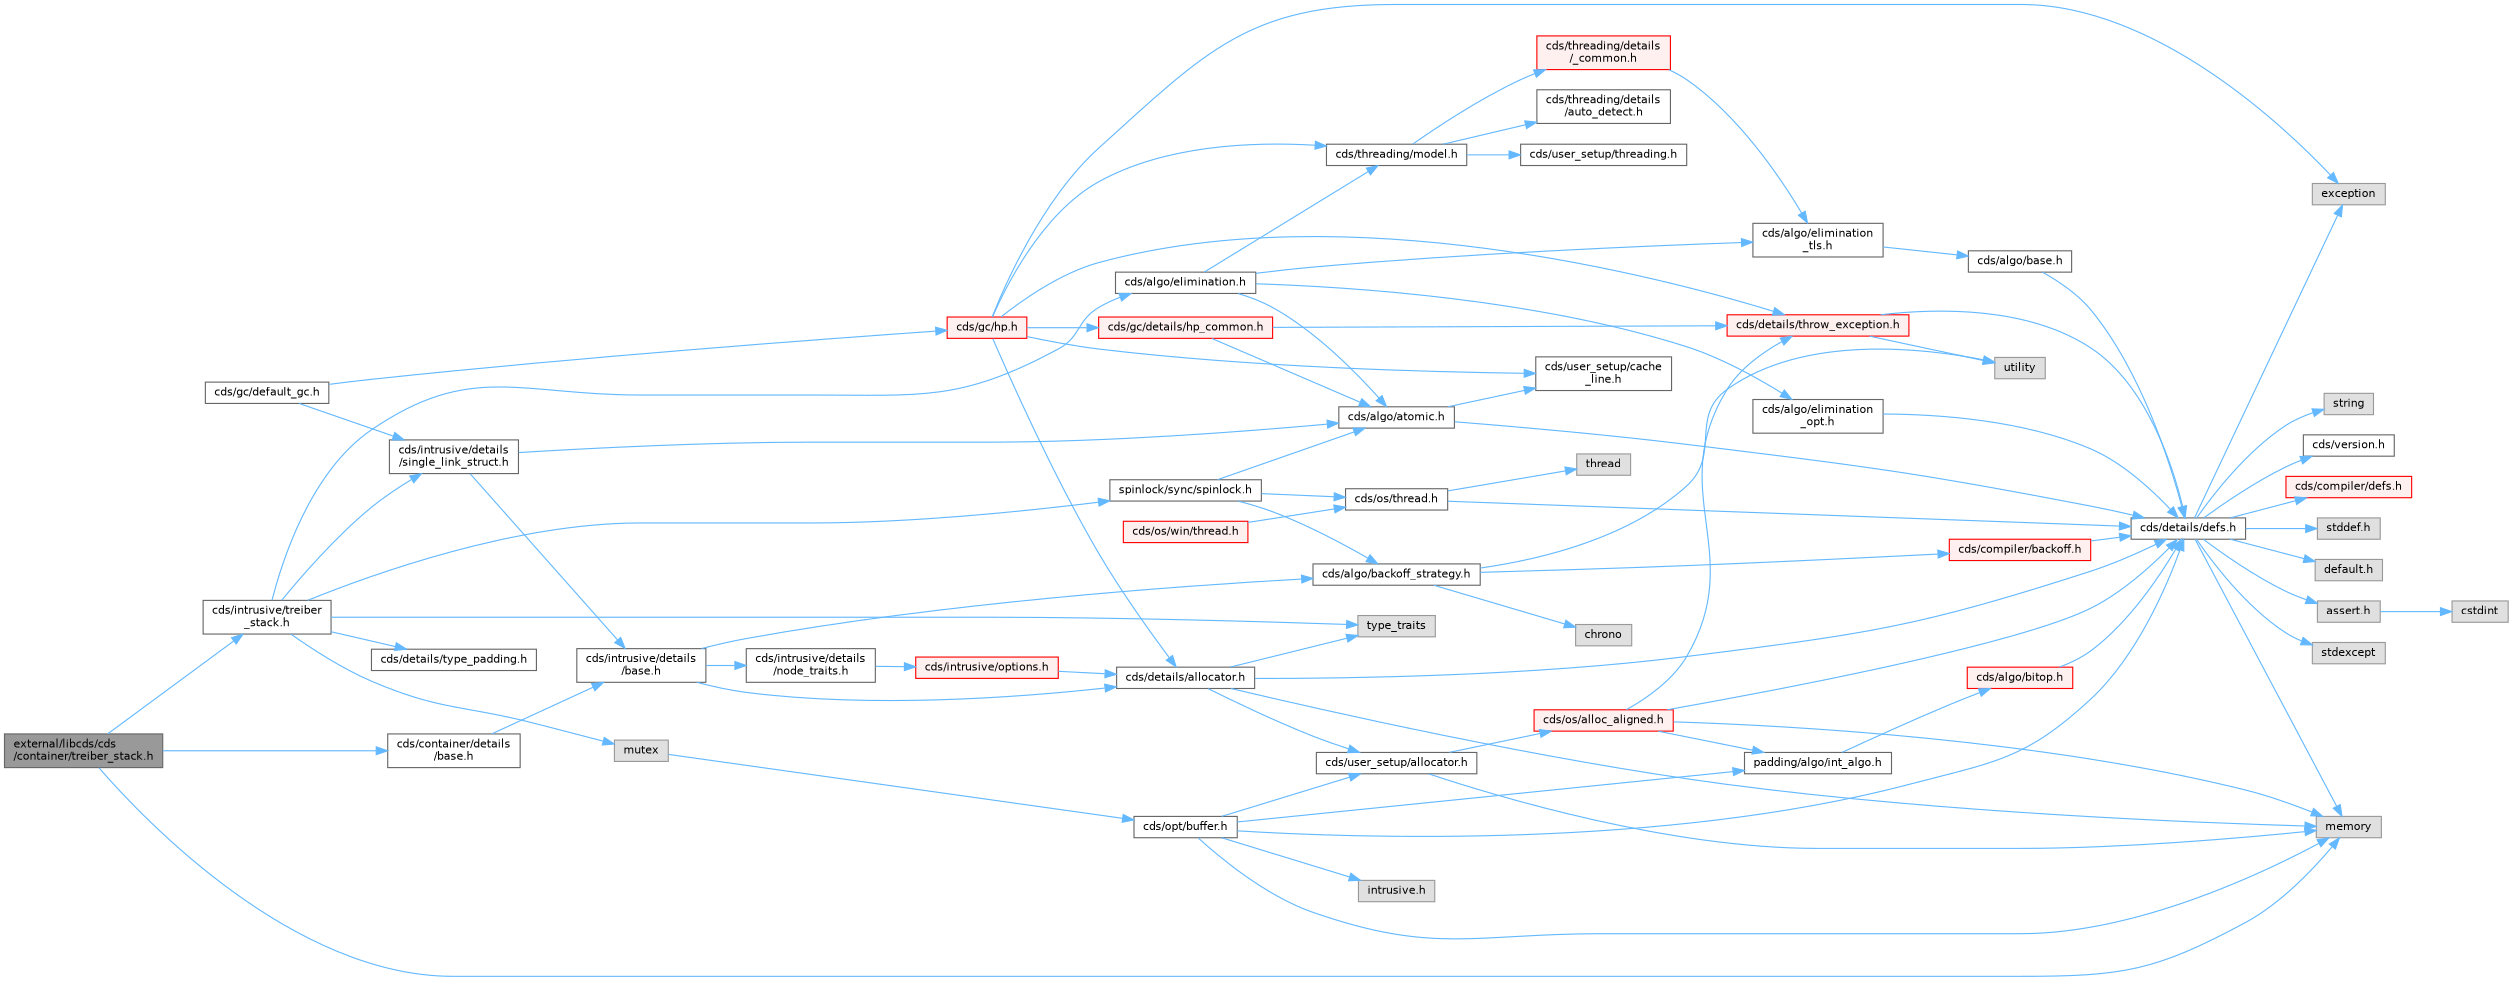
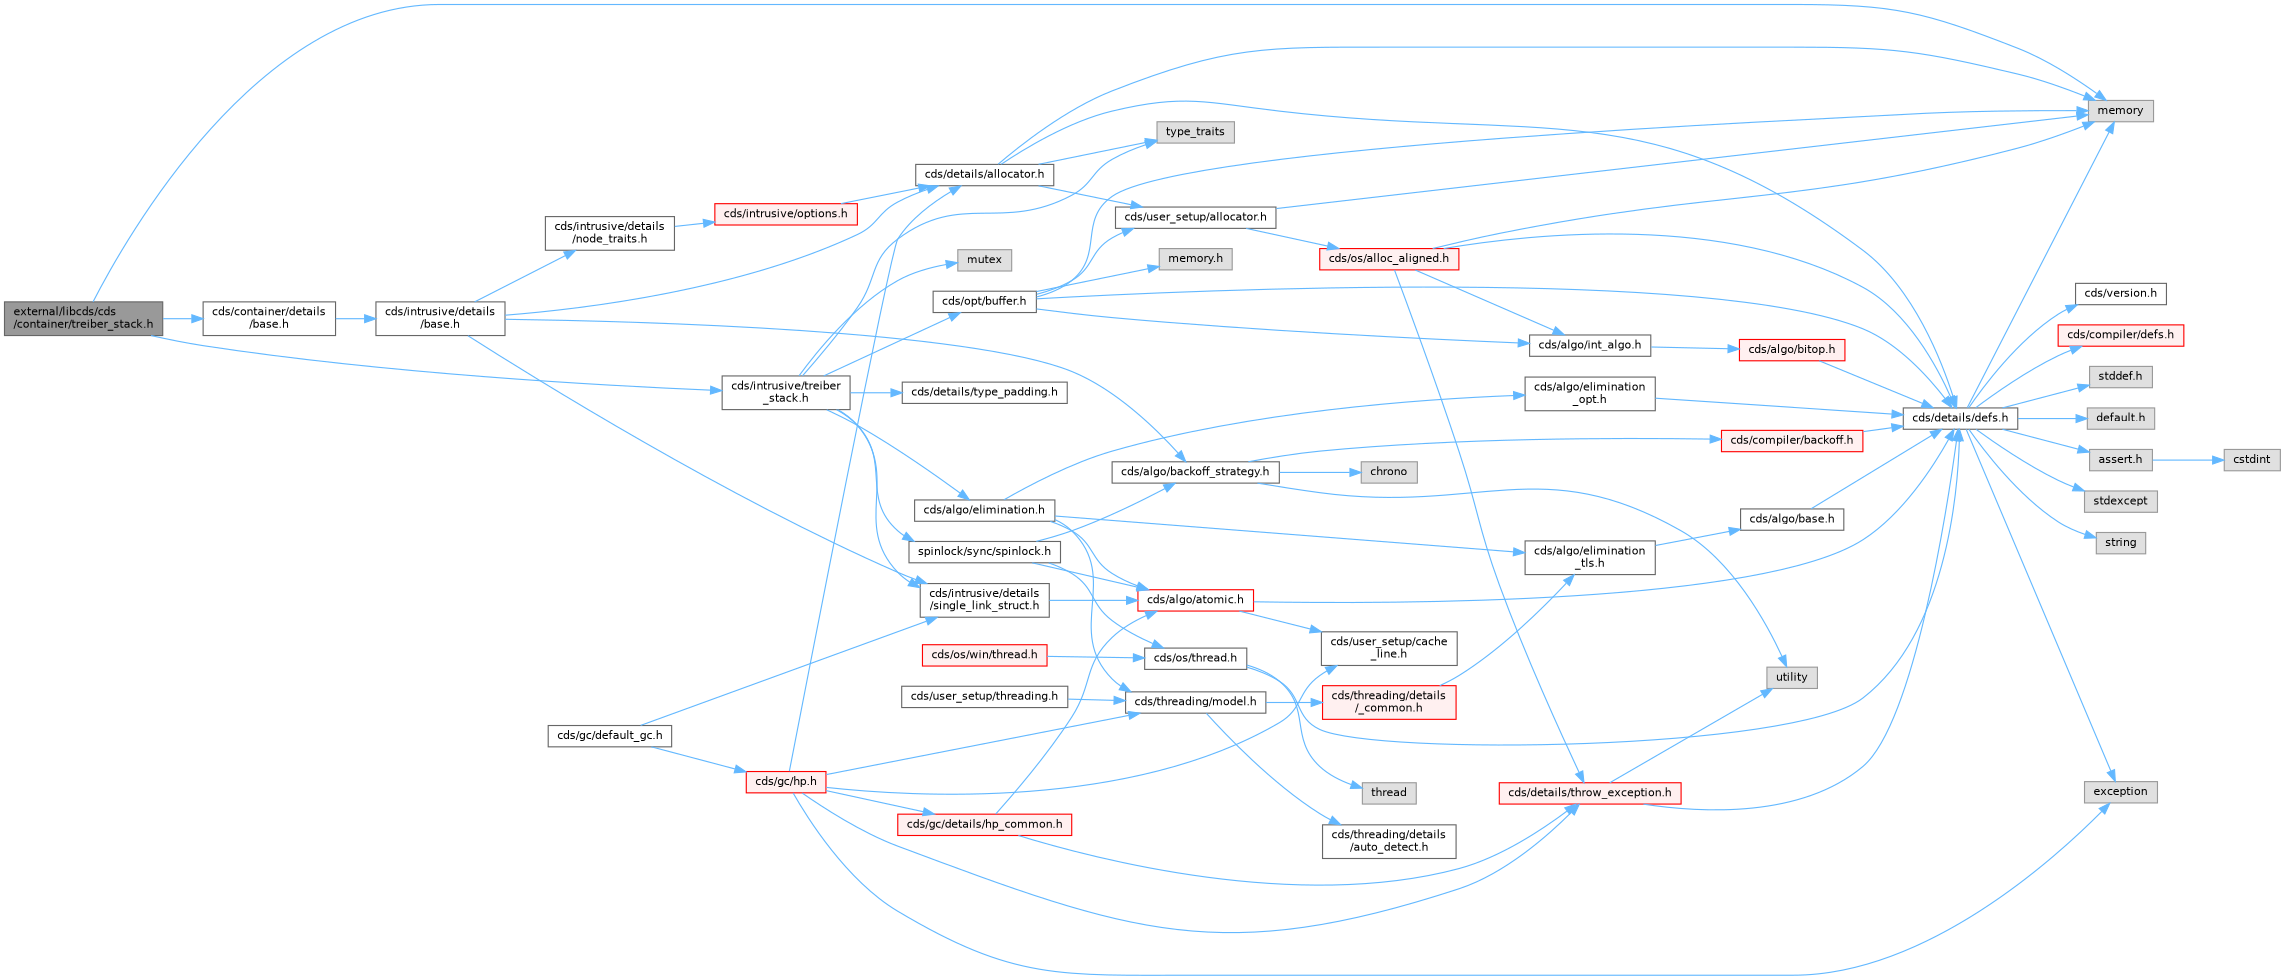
edge "cds/threading/model.h" -> "cds/user_setup/threading.h": reversed
node "cds/algo/atomic.h": color grey40 -> red
edge "cds/intrusive/details /single_link_struct.h" -> "cds/intrusive/details /base.h": reversed
node "padding/algo/int_algo.h": label "padding/algo/int_algo.h" -> "cds/algo/int_algo.h"
edge "mutex" -> "cds/opt/buffer.h": now "cds/intrusive/treiber _stack.h" -> "cds/opt/buffer.h"
node "intrusive.h": label "intrusive.h" -> "memory.h"
